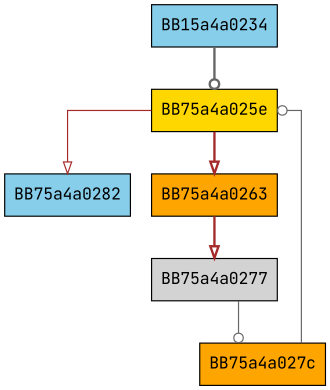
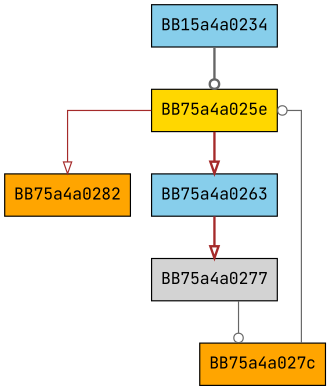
node "BB75a4a0282": fillcolor skyblue -> orange
node "BB75a4a0263": fillcolor orange -> skyblue
